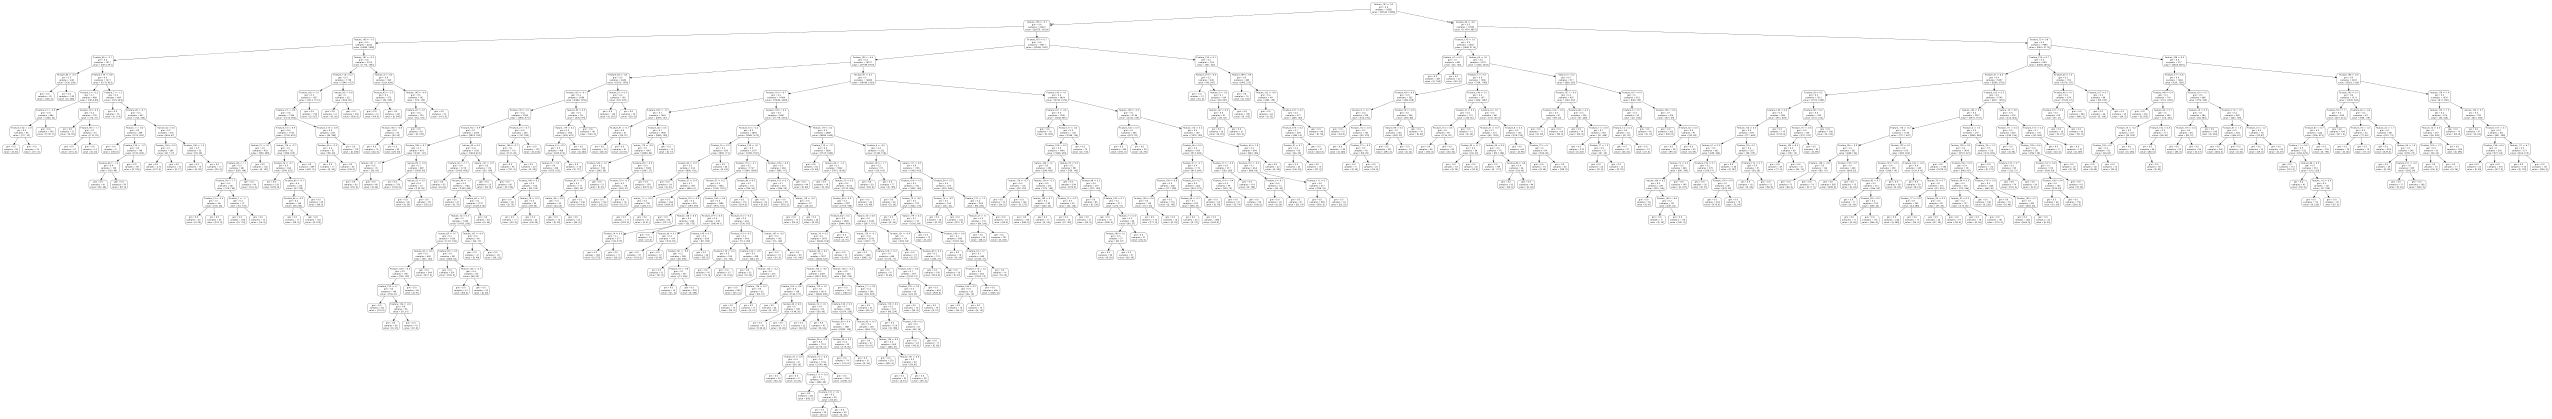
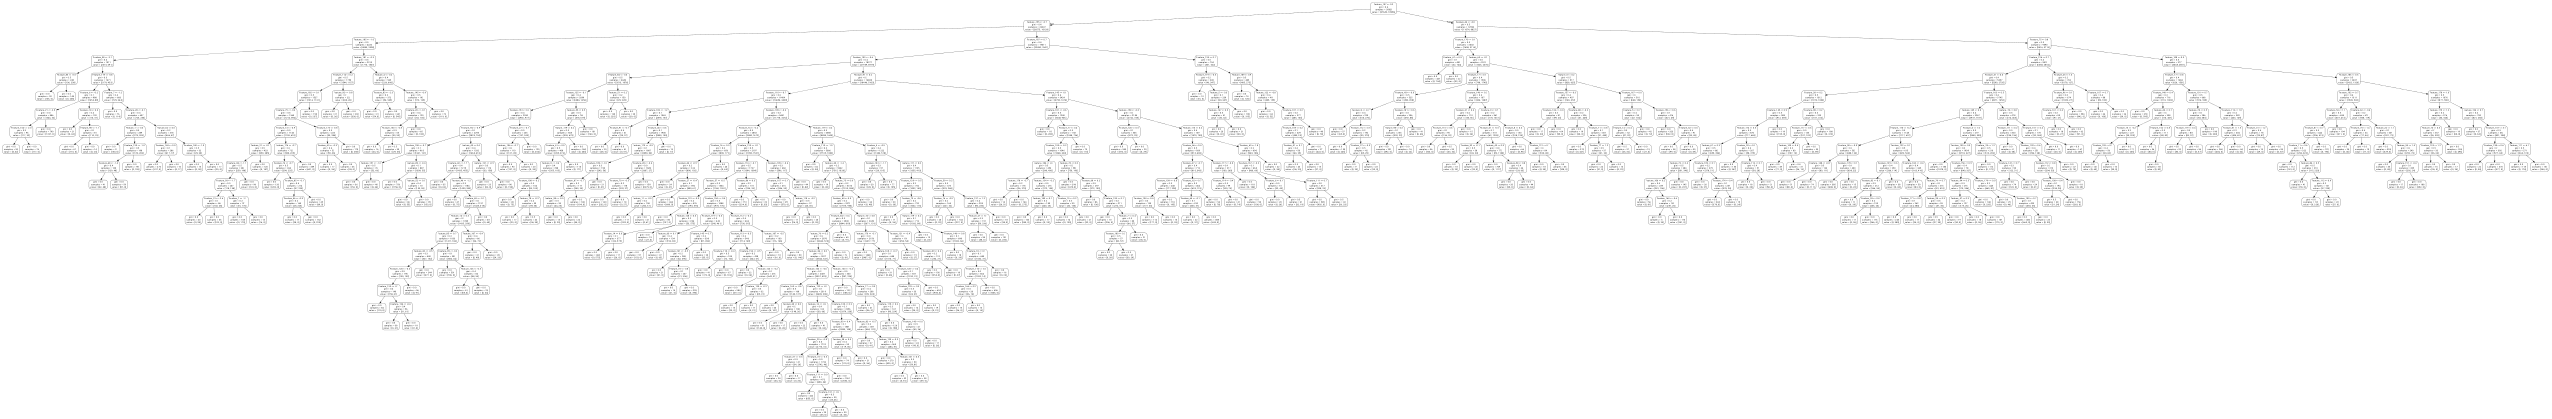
edge "gini = 0.0 samples = 56 value = [80, 0]" -> "gini = 0.0 samples = 55 value = [0, 82]": now "Feature_152 <= 0.8 gini = 0.5 samples = 111 value = [80, 82]" -> "gini = 0.0 samples = 55 value = [0, 82]"
